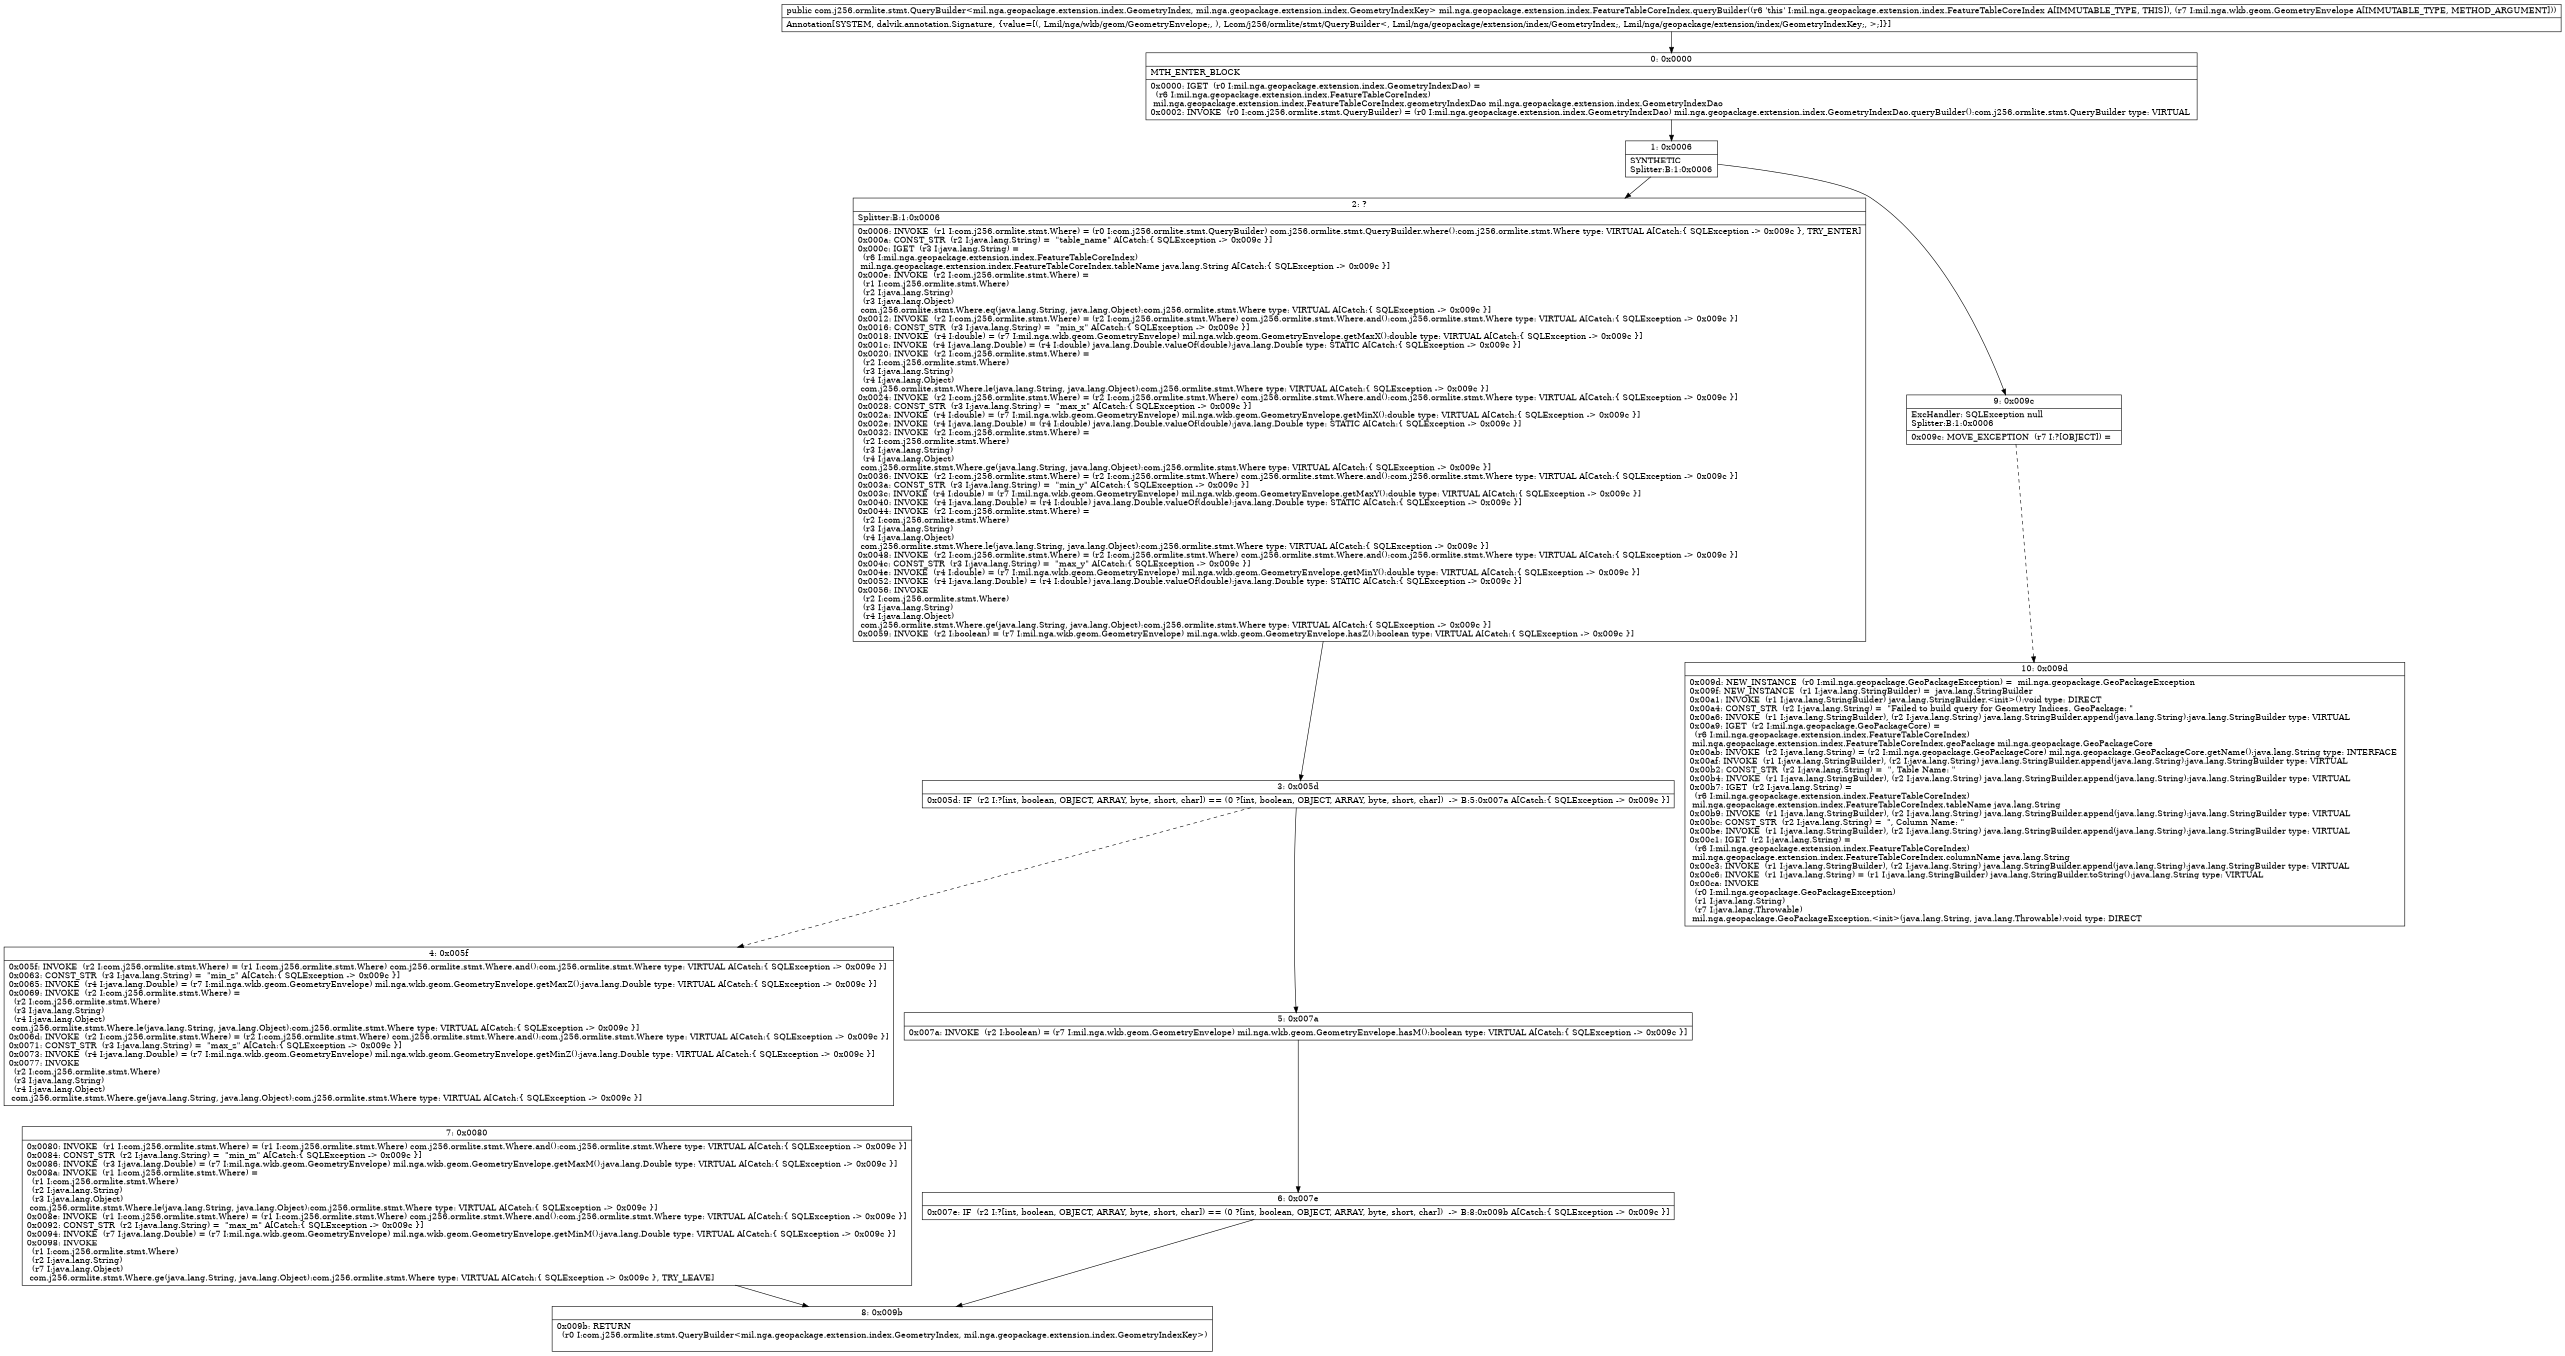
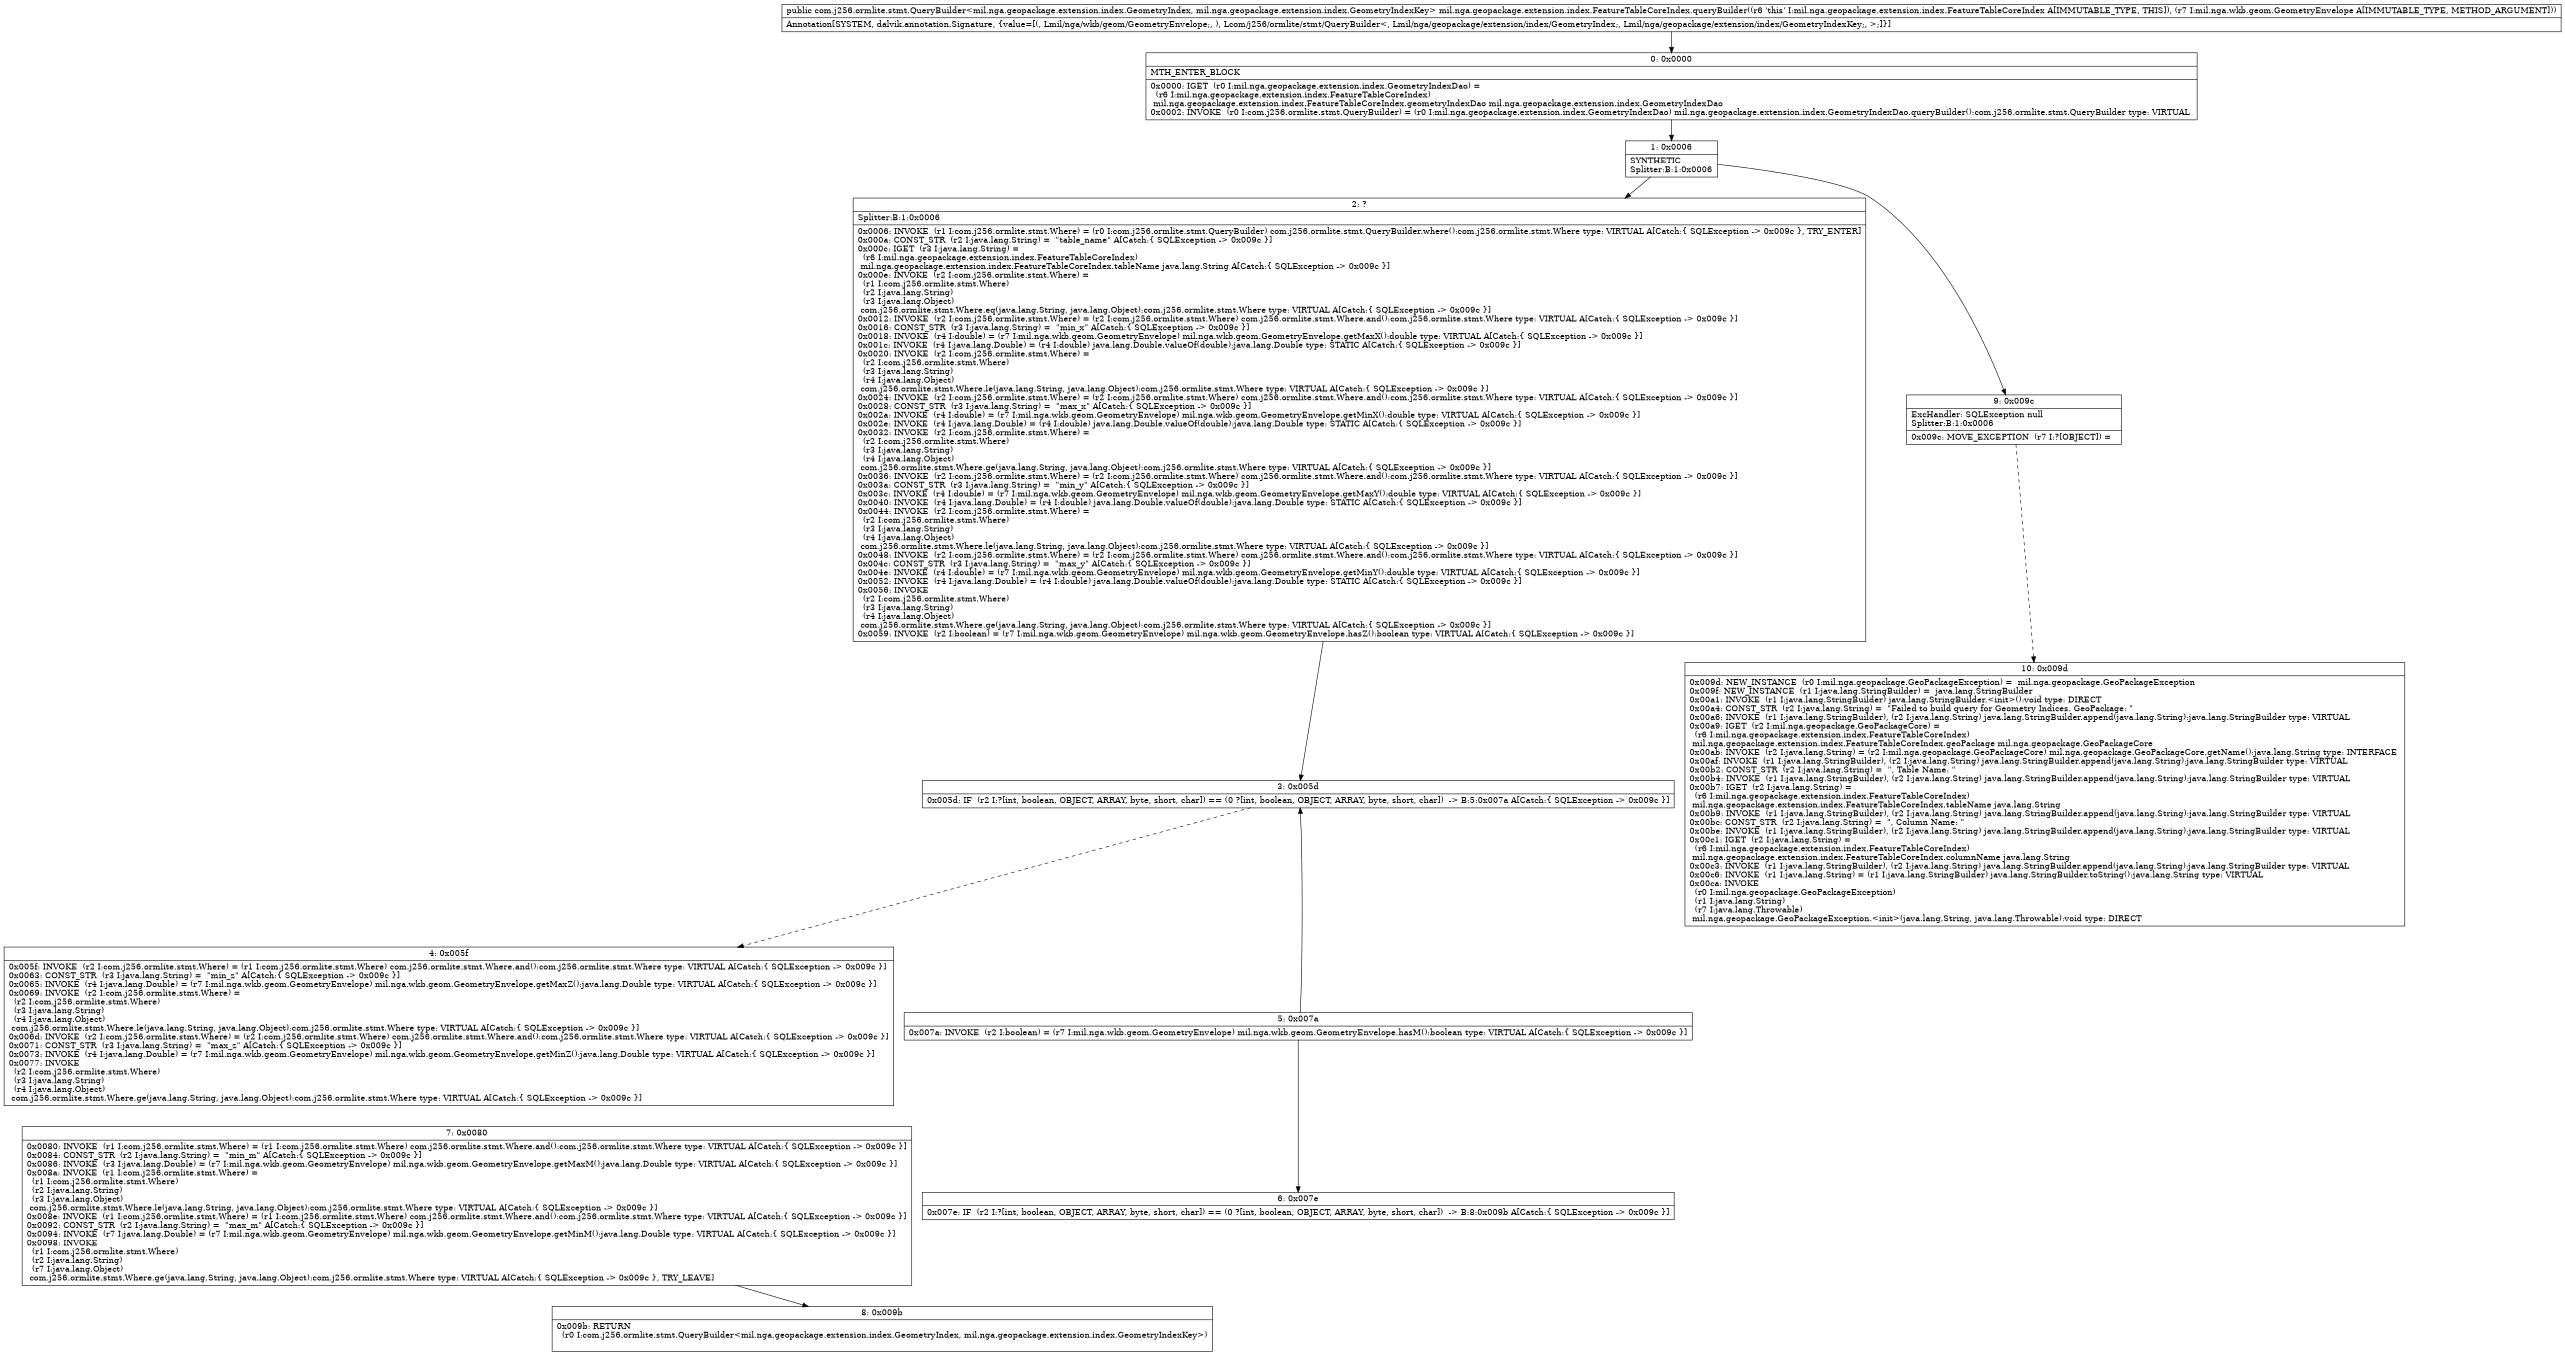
edge "3: 0x005d" -> "5: 0x007a": reversed
edge "6: 0x007e" -> "8: 0x009b": removed
